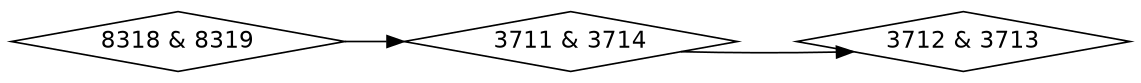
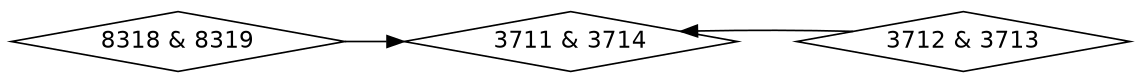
edge "3711 & 3714" -> "3712 & 3713": reversed
